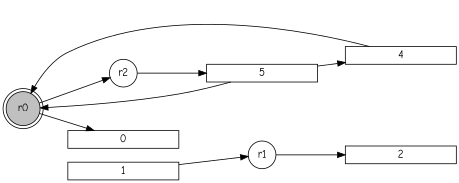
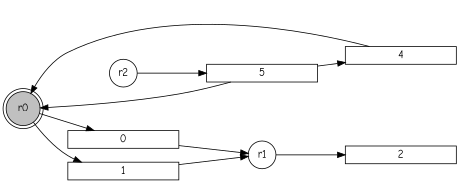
edge "r0" -> "r2": now "r0" -> "1"
edge "0" -> "r1": added
